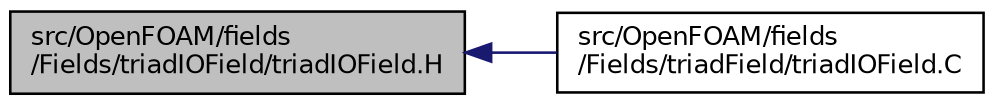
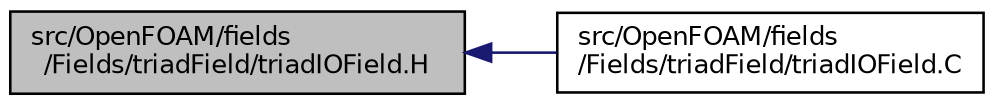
node "src/OpenFOAM/fields /Fields/triadIOField/triadIOField.H": label "src/OpenFOAM/fields /Fields/triadIOField/triadIOField.H" -> "src/OpenFOAM/fields /Fields/triadField/triadIOField.H"
